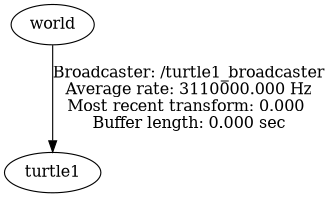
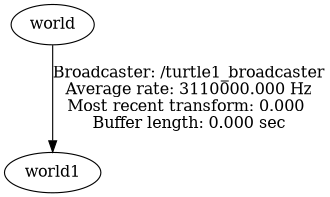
node "turtle1": label "turtle1" -> "world1"
